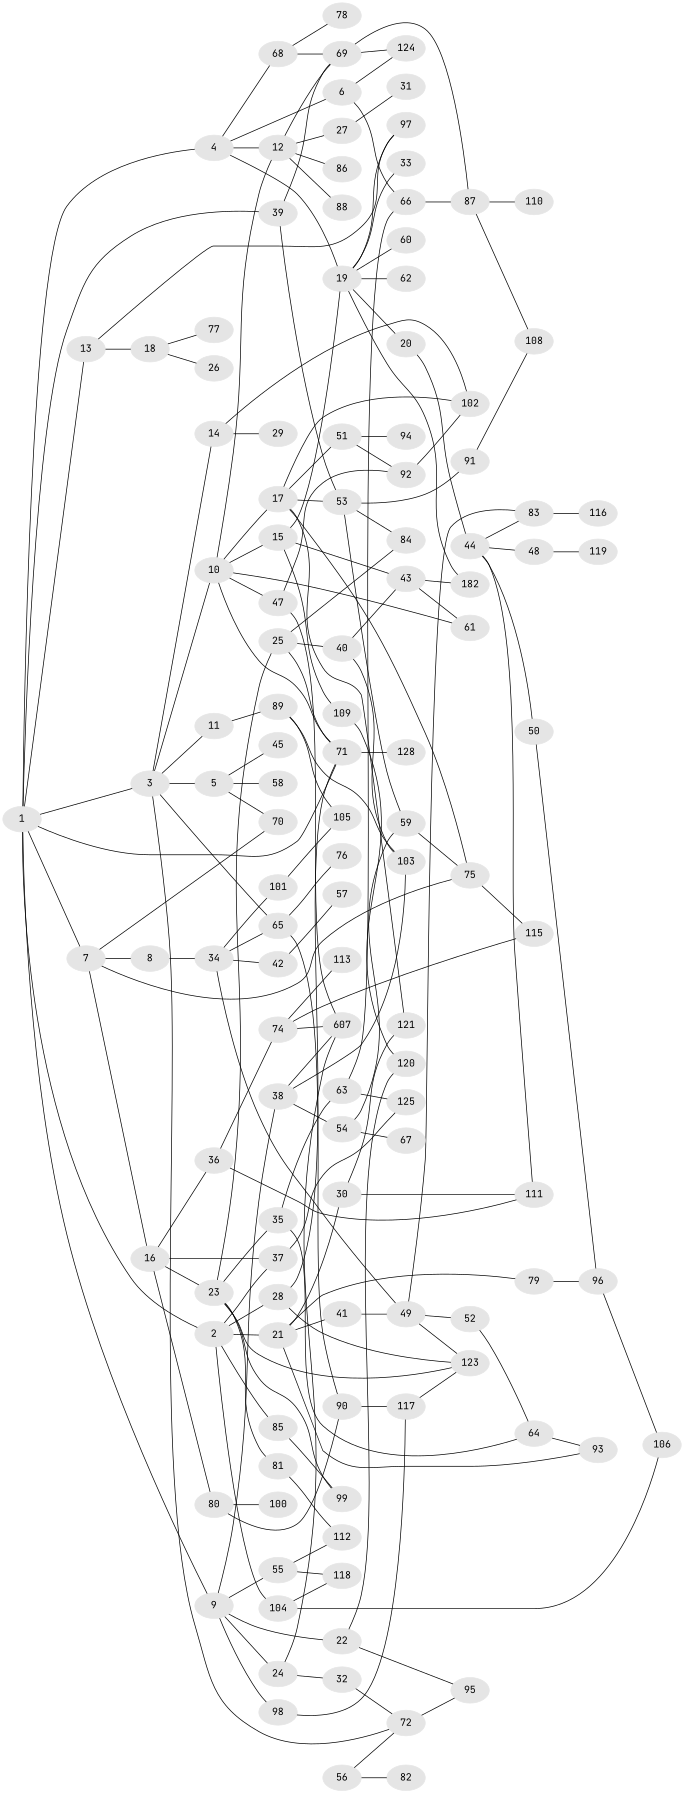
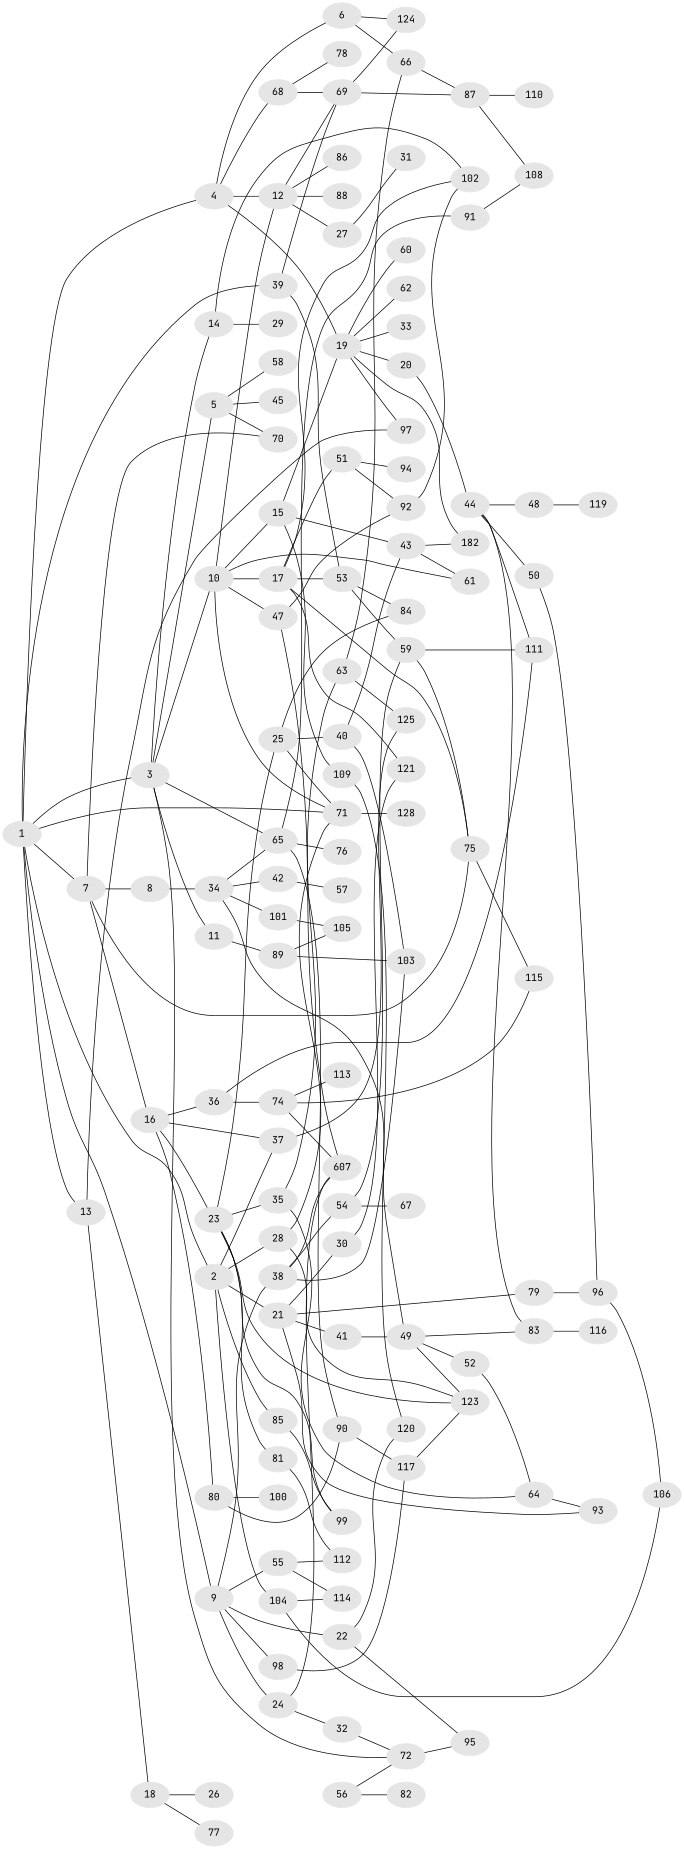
edge "91" -- "53": now "91" -- "65"
edge "30" -- "111": now "59" -- "111"
node "118": label "118" -> "114"
